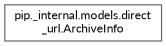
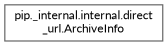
node "pip._internal.models.direct _url.ArchiveInfo": label "pip._internal.models.direct _url.ArchiveInfo" -> "pip._internal.internal.direct _url.ArchiveInfo"
